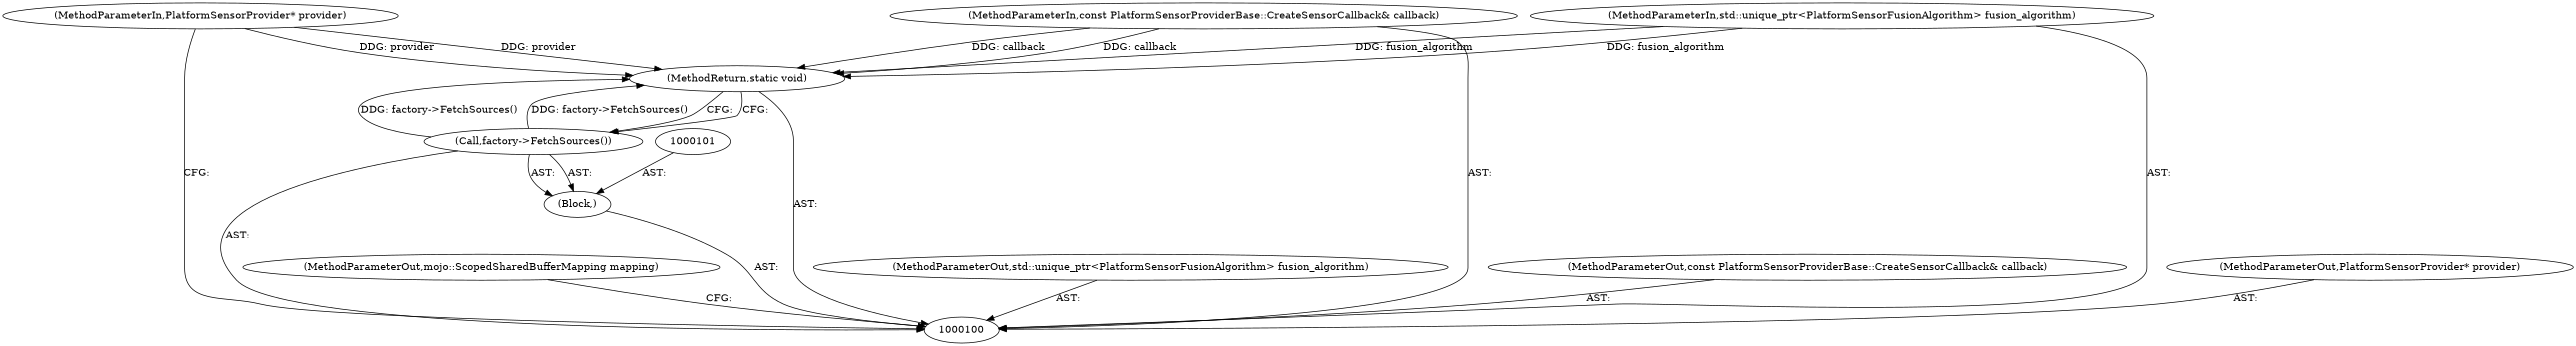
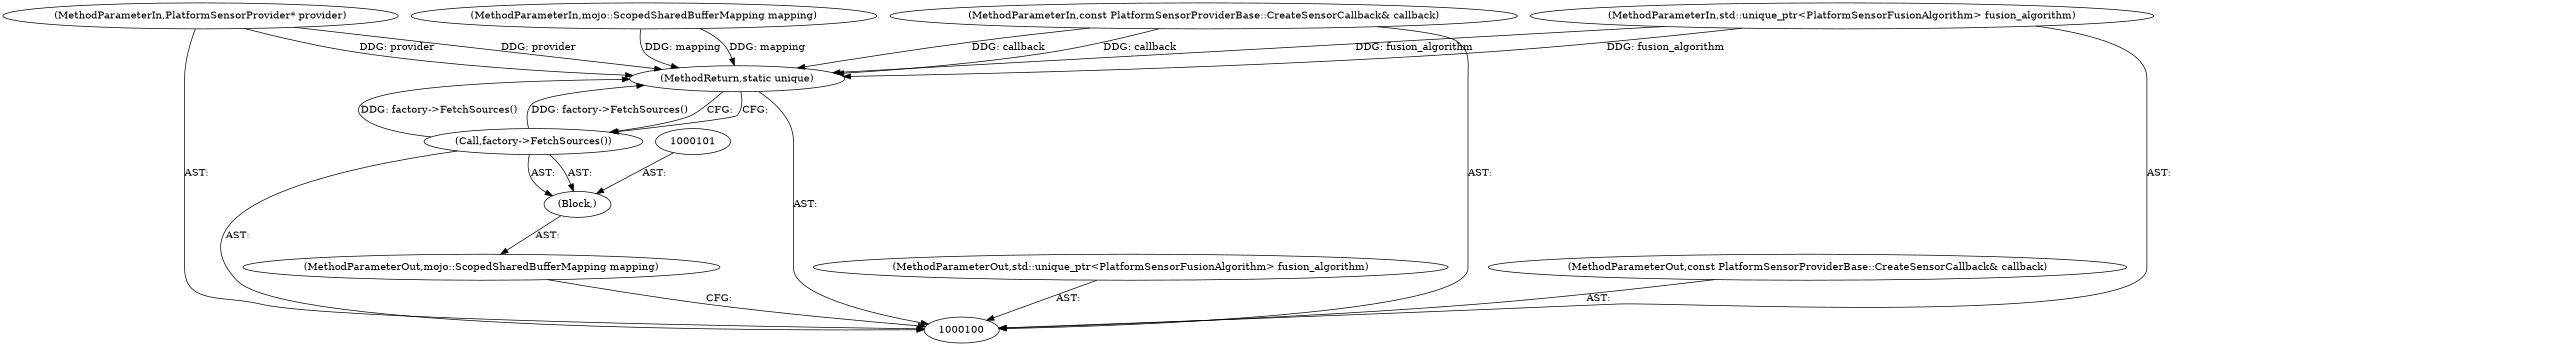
node "(MethodParameterIn,mojo::ScopedSharedBufferMapping mapping)": added
node "(MethodReturn,static void)": label "(MethodReturn,static void)" -> "(MethodReturn,static unique)"
edge "(MethodParameterIn,PlatformSensorProvider* provider)" -> "1000100": label "CFG: " -> "AST: "
node "(MethodParameterOut,PlatformSensorProvider* provider)": removed
edge "(Block,)" -> "1000100": now "(Block,)" -> "(MethodParameterOut,mojo::ScopedSharedBufferMapping mapping)"
